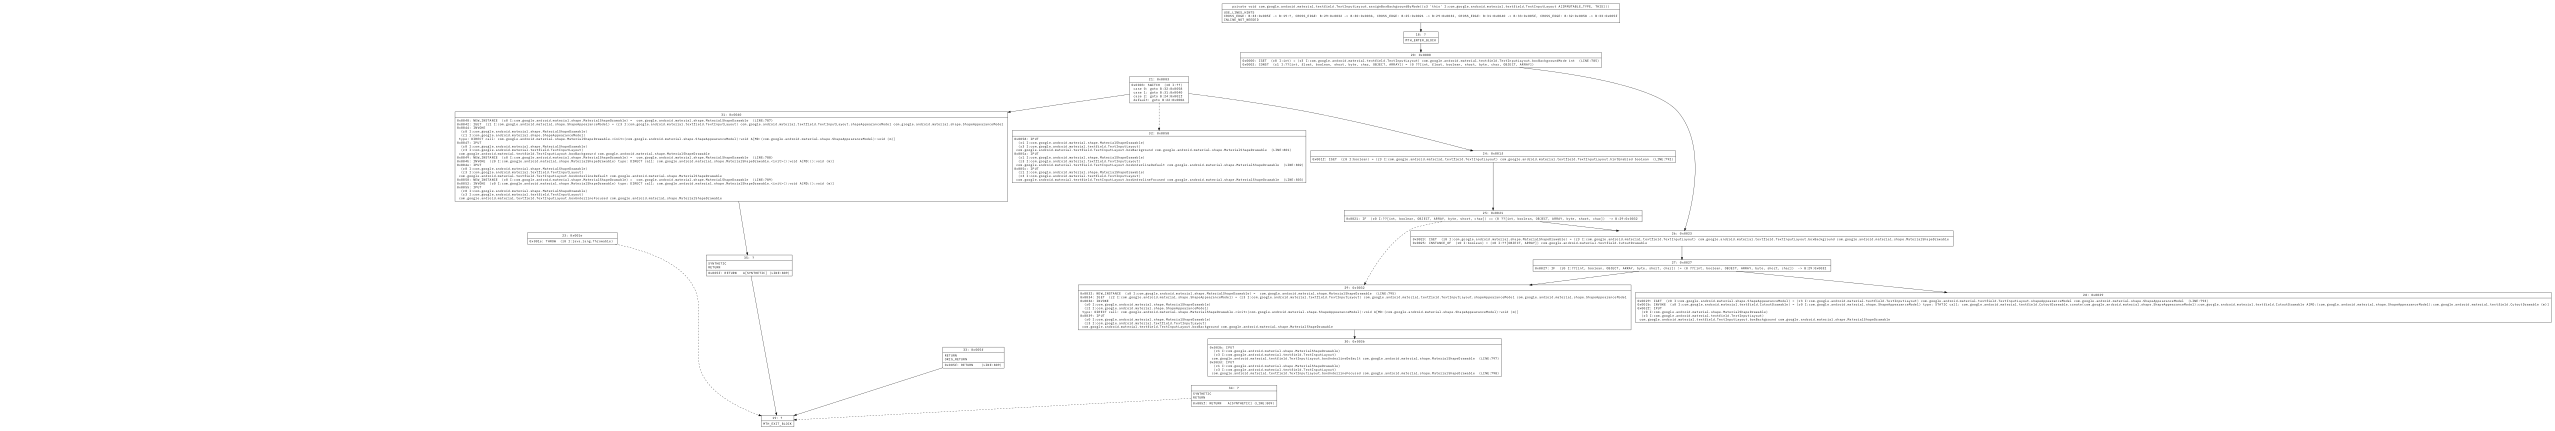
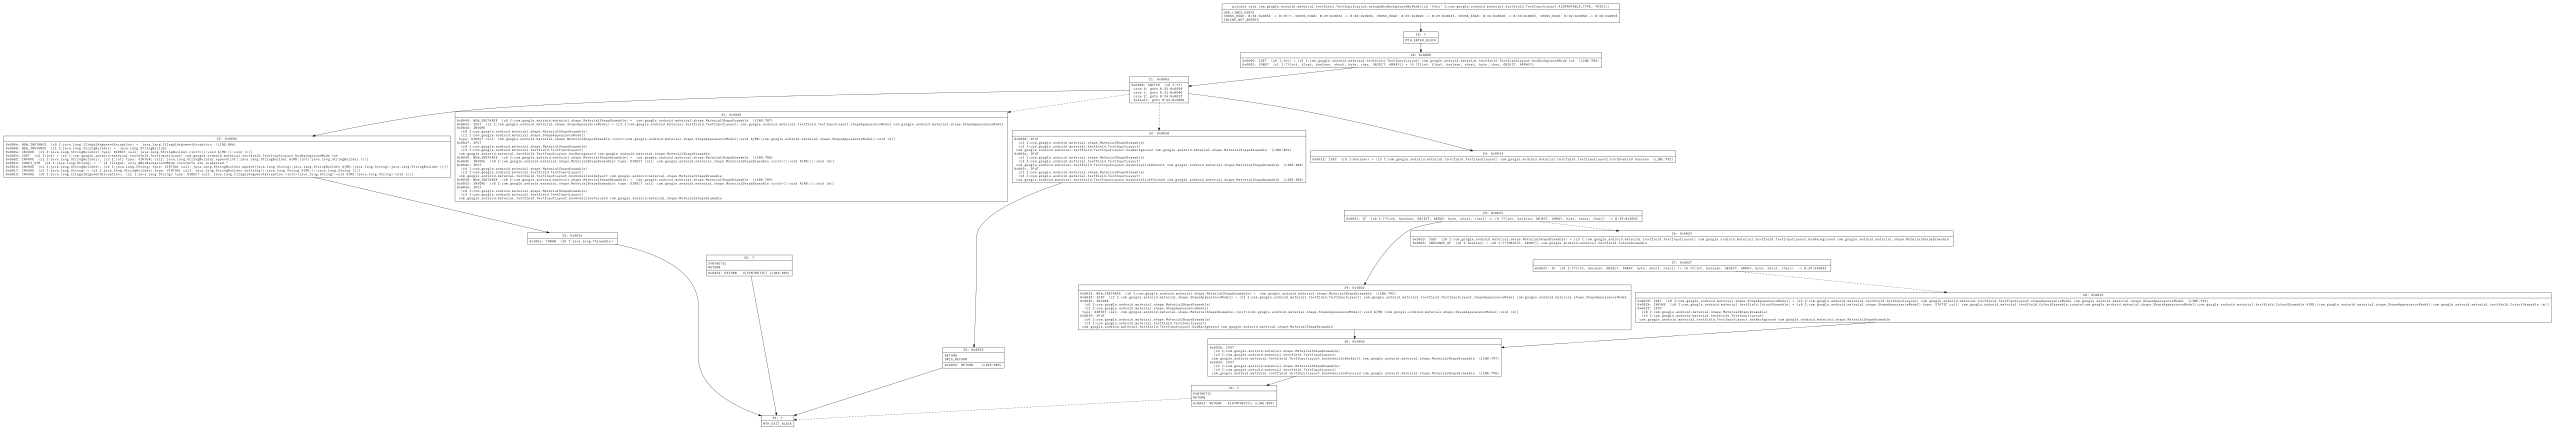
edge "20: 0x0000" -> "26: 0x0023": now "20: 0x0000" -> "21: 0x0003"
edge "21: 0x0003" -> "31: 0x0040": style solid -> dashed
node "22: 0x0006": added
edge "24: 0x001f" -> "25: 0x0021": removed
edge "25: 0x0021" -> "26: 0x0023": style solid -> dashed
edge "31: 0x0040" -> "35: ?": removed
edge "32: 0x0058" -> "33: 0x005f": added
edge "25: 0x0021" -> "29: 0x0032": style dashed -> solid
edge "26: 0x0023" -> "27: 0x0027": removed
edge "27: 0x0027" -> "29: 0x0032": removed
edge "27: 0x0027" -> "28: 0x0029": style solid -> dashed
edge "23: 0x001e" -> "19: ?": style dashed -> solid
edge "28: 0x0029" -> "30: 0x003b": added
edge "30: 0x003b" -> "34: ?": added
